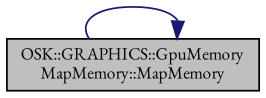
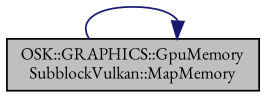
node "OSK::GRAPHICS::GpuMemory MapMemory::MapMemory": label "OSK::GRAPHICS::GpuMemory MapMemory::MapMemory" -> "OSK::GRAPHICS::GpuMemory SubblockVulkan::MapMemory"
